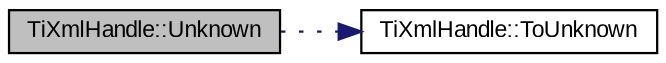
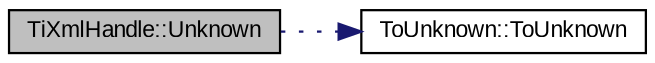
node "TiXmlHandle::ToUnknown": label "TiXmlHandle::ToUnknown" -> "ToUnknown::ToUnknown"
